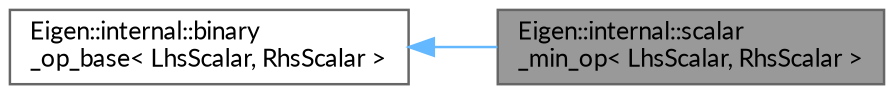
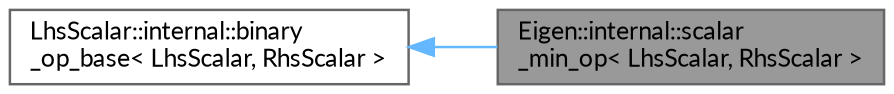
node "Eigen::internal::binary _op_base< LhsScalar, RhsScalar >": label "Eigen::internal::binary _op_base< LhsScalar, RhsScalar >" -> "LhsScalar::internal::binary _op_base< LhsScalar, RhsScalar >"
